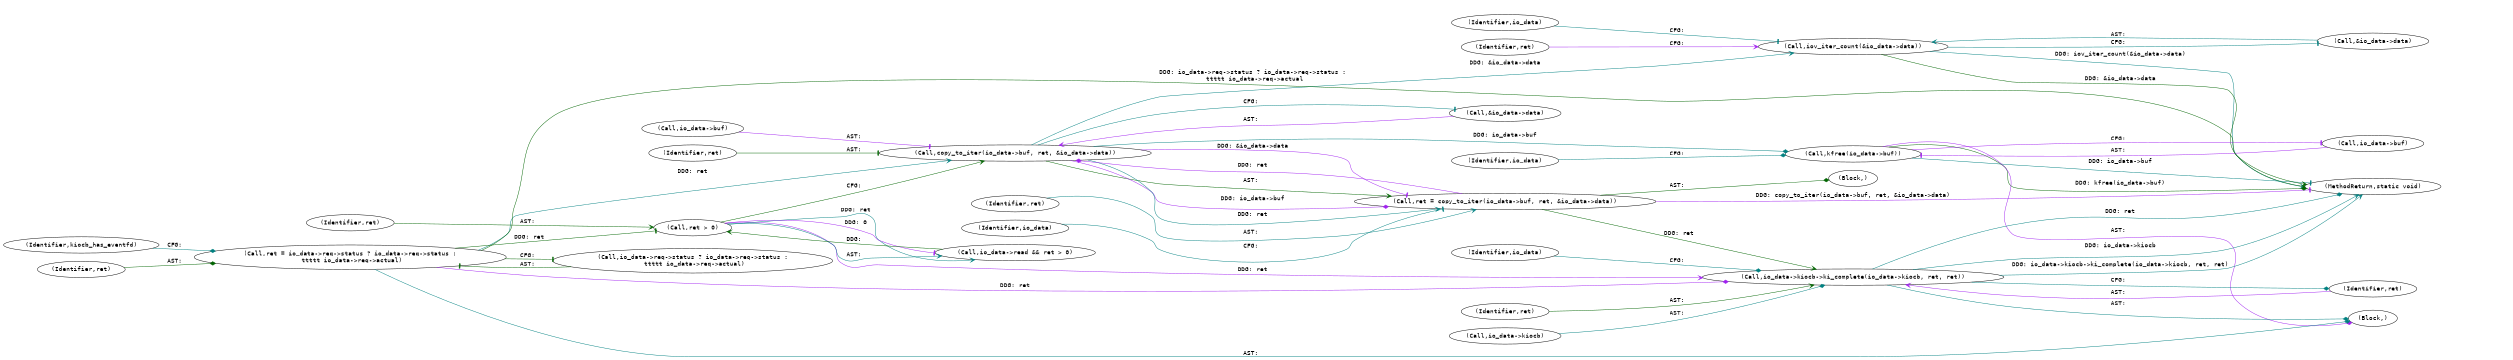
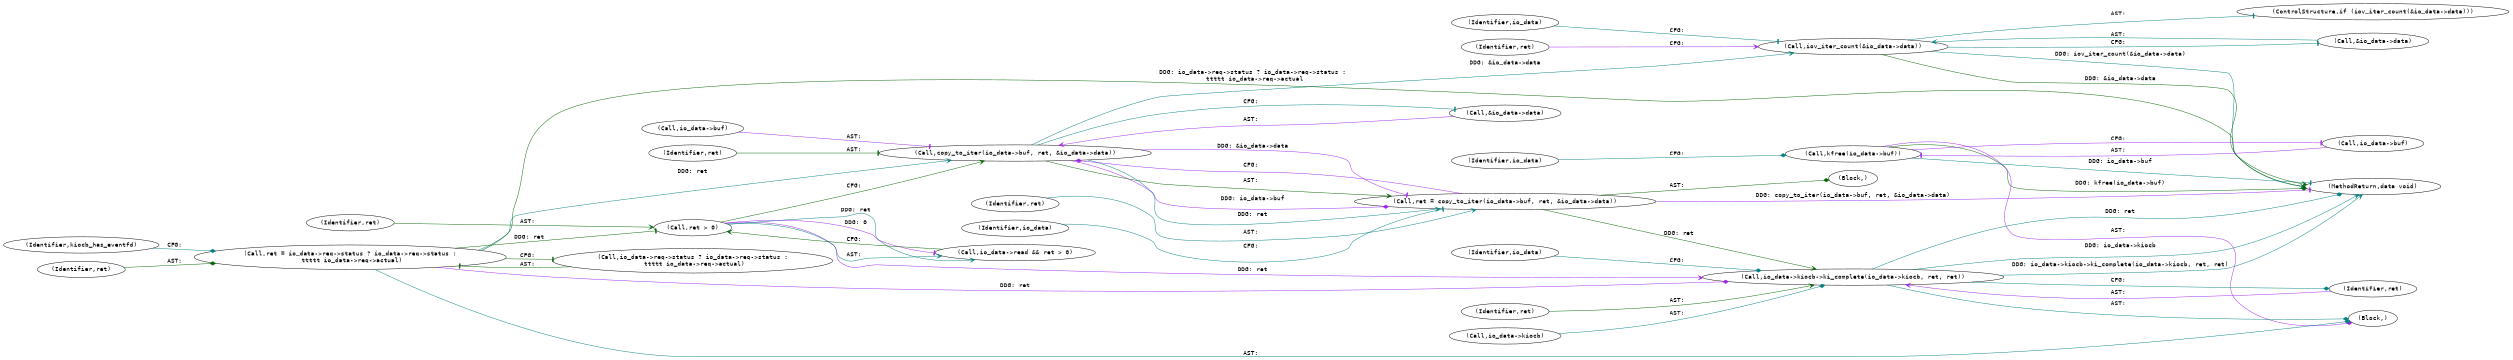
node "(ControlStructure,if (iov_iter_count(&io_data->data)))": added
edge "(Call,copy_to_iter(io_data->buf, ret, &io_data->data))" -> "(Call,kfree(io_data->buf))": removed, label "DDG: io_data->buf"
edge "(Call,ret = copy_to_iter(io_data->buf, ret, &io_data->data))" -> "(Call,copy_to_iter(io_data->buf, ret, &io_data->data))": label "DDG: ret" -> "CFG: "
node "(MethodReturn,static void)": label "(MethodReturn,static void)" -> "(MethodReturn,data void)"
edge "(Call,io_data->read && ret > 0)" -> "(Call,ret > 0)": label "DDG: " -> "CFG: "
